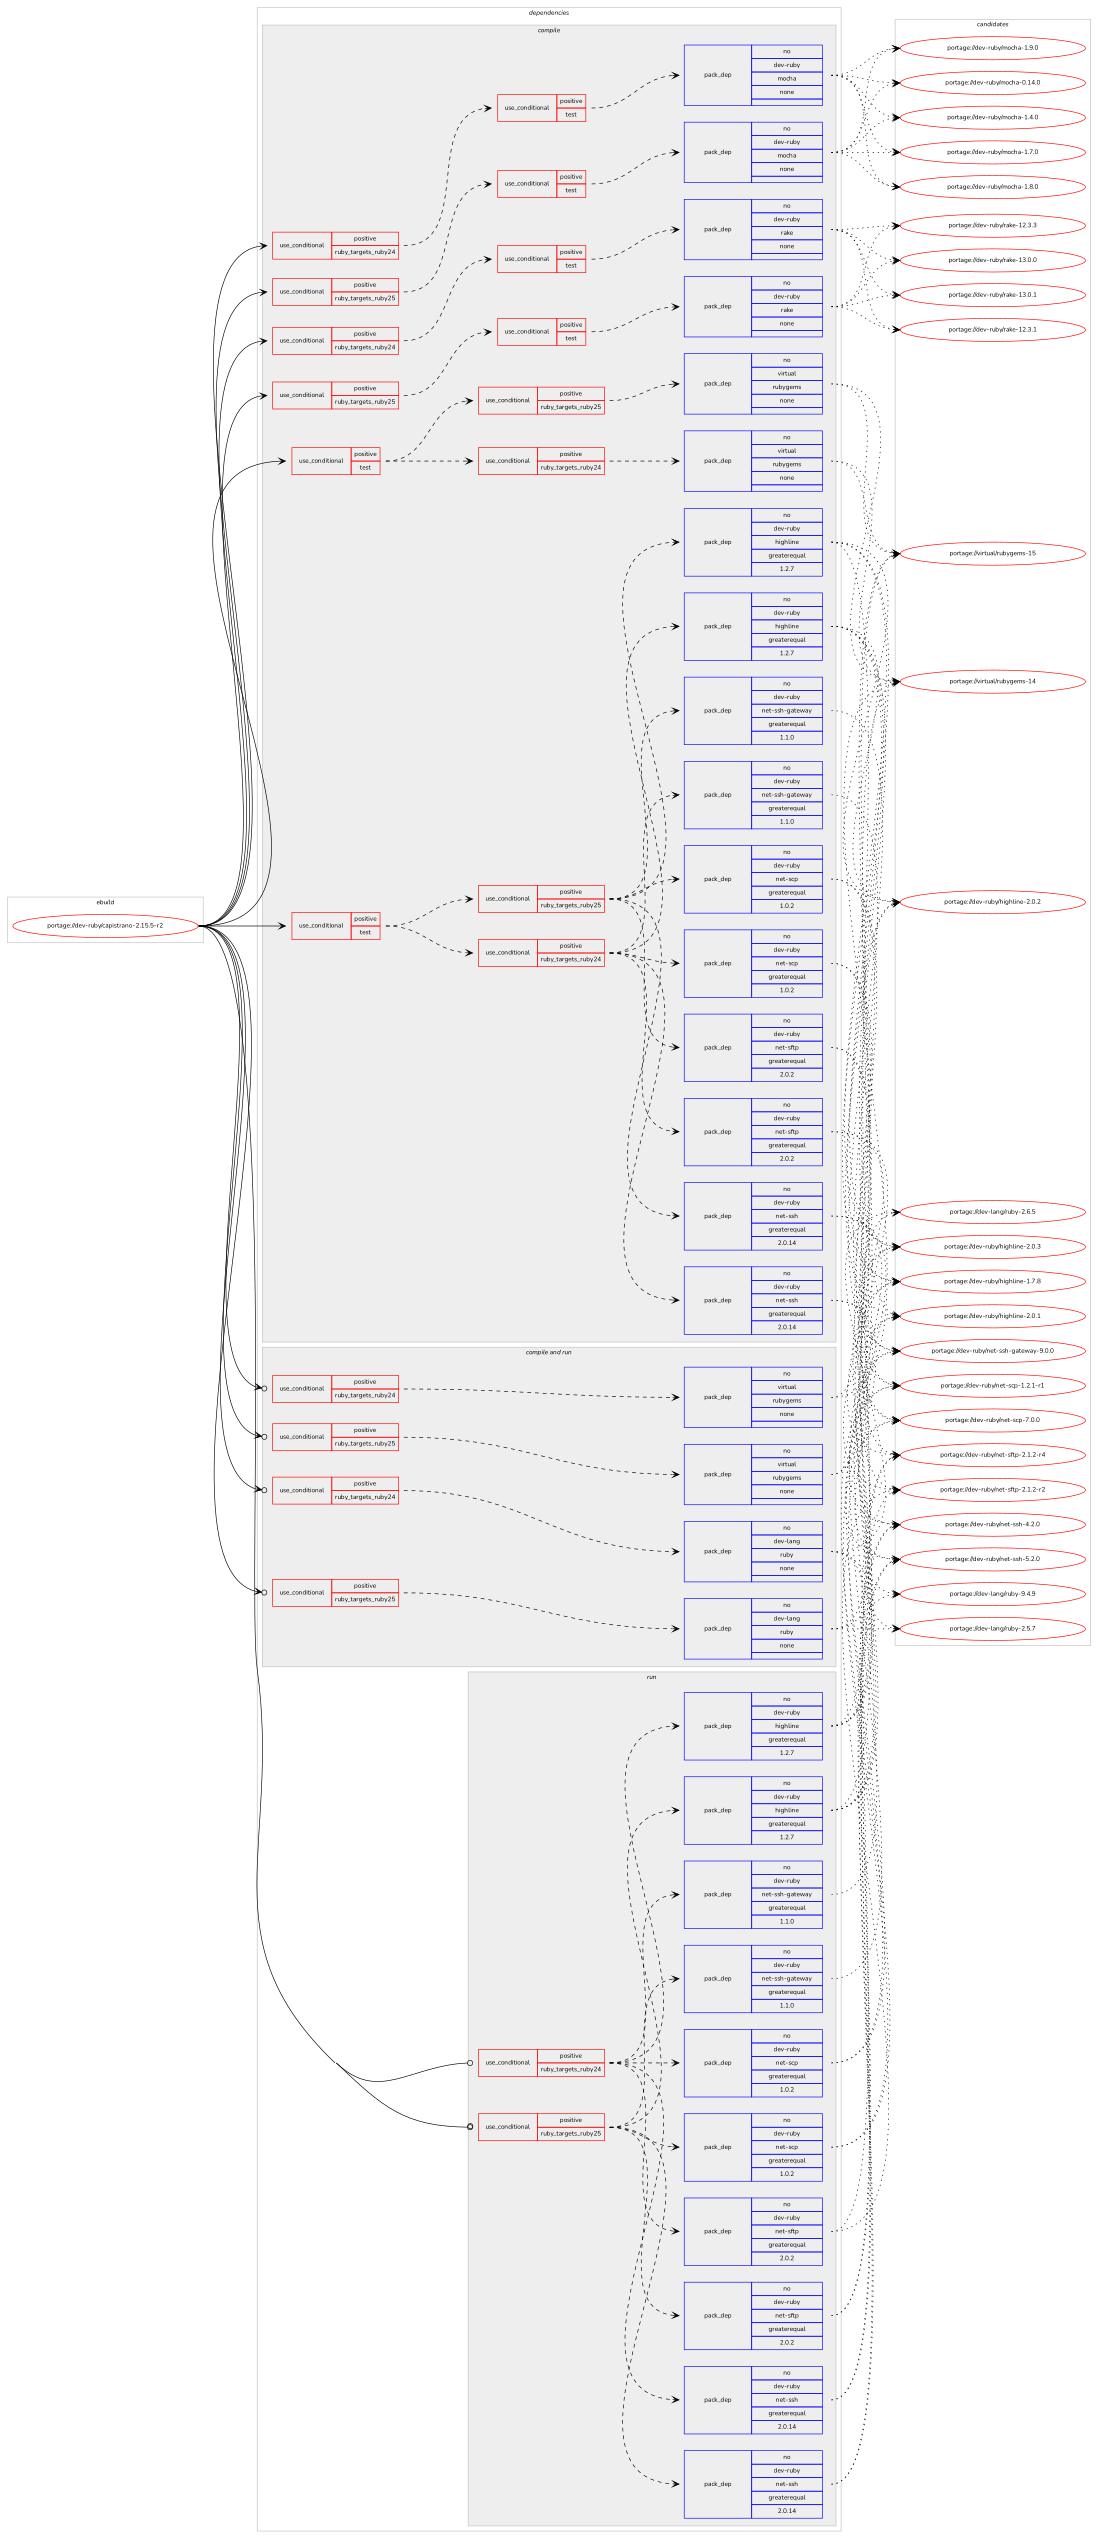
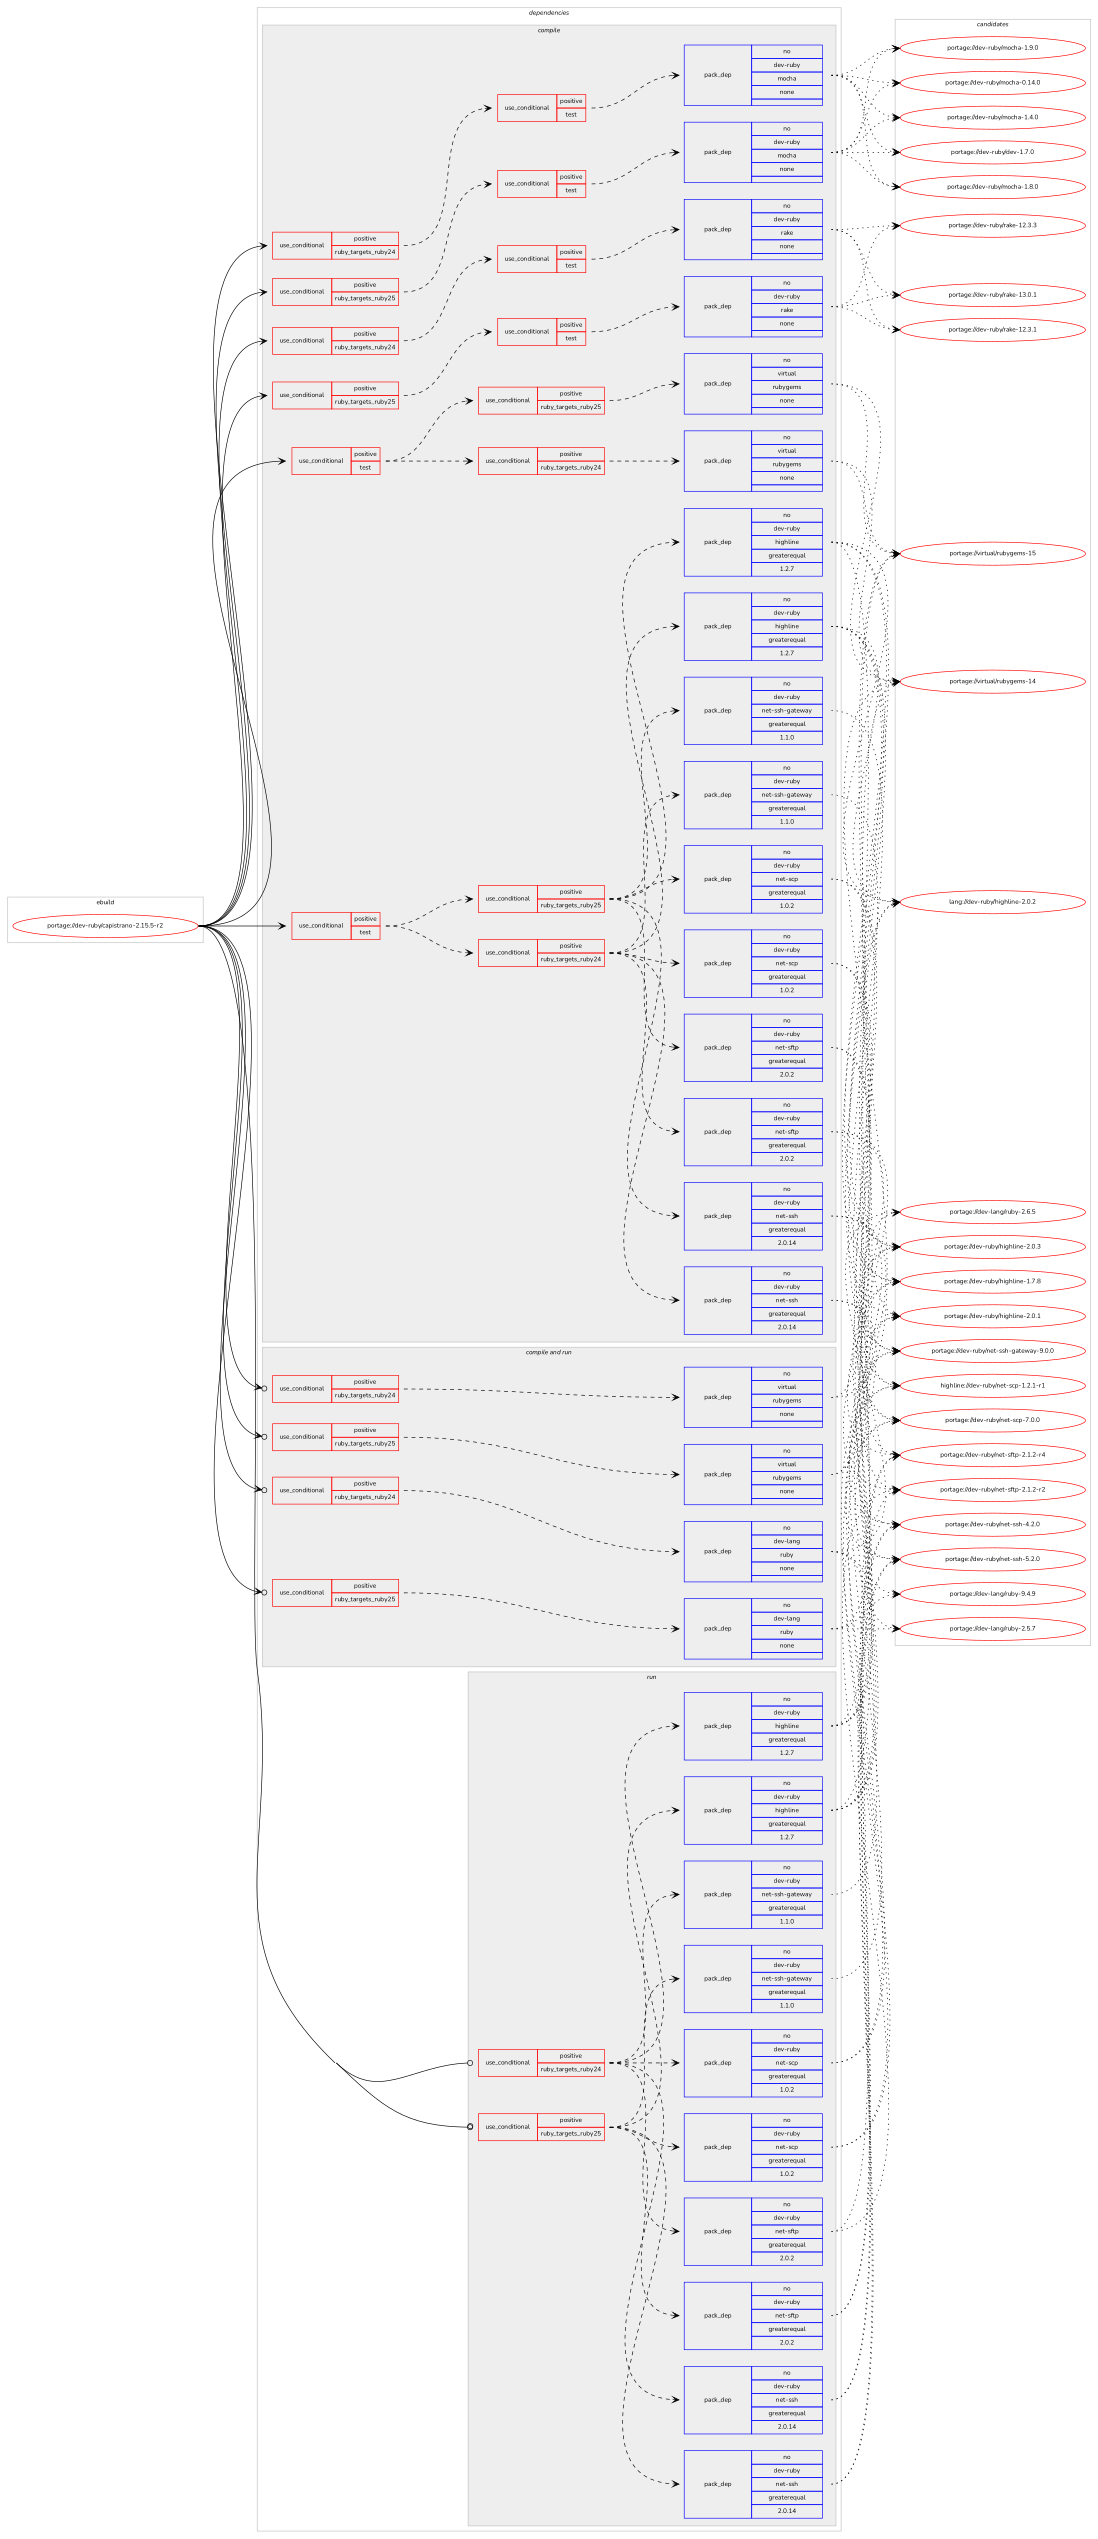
node "portage://dev-ruby/mocha-1.7.0": label "portage://dev-ruby/mocha-1.7.0" -> "portage://dev-ruby/dev-1.7.0"
node "portage://dev-ruby/rake-13.0.0": removed
node "portage://dev-ruby/highline-2.0.2": label "portage://dev-ruby/highline-2.0.2" -> "lang://dev-ruby/highline-2.0.2"
node "portage://dev-ruby/net-scp-1.2.1-r1": label "portage://dev-ruby/net-scp-1.2.1-r1" -> "highline://dev-ruby/net-scp-1.2.1-r1"
